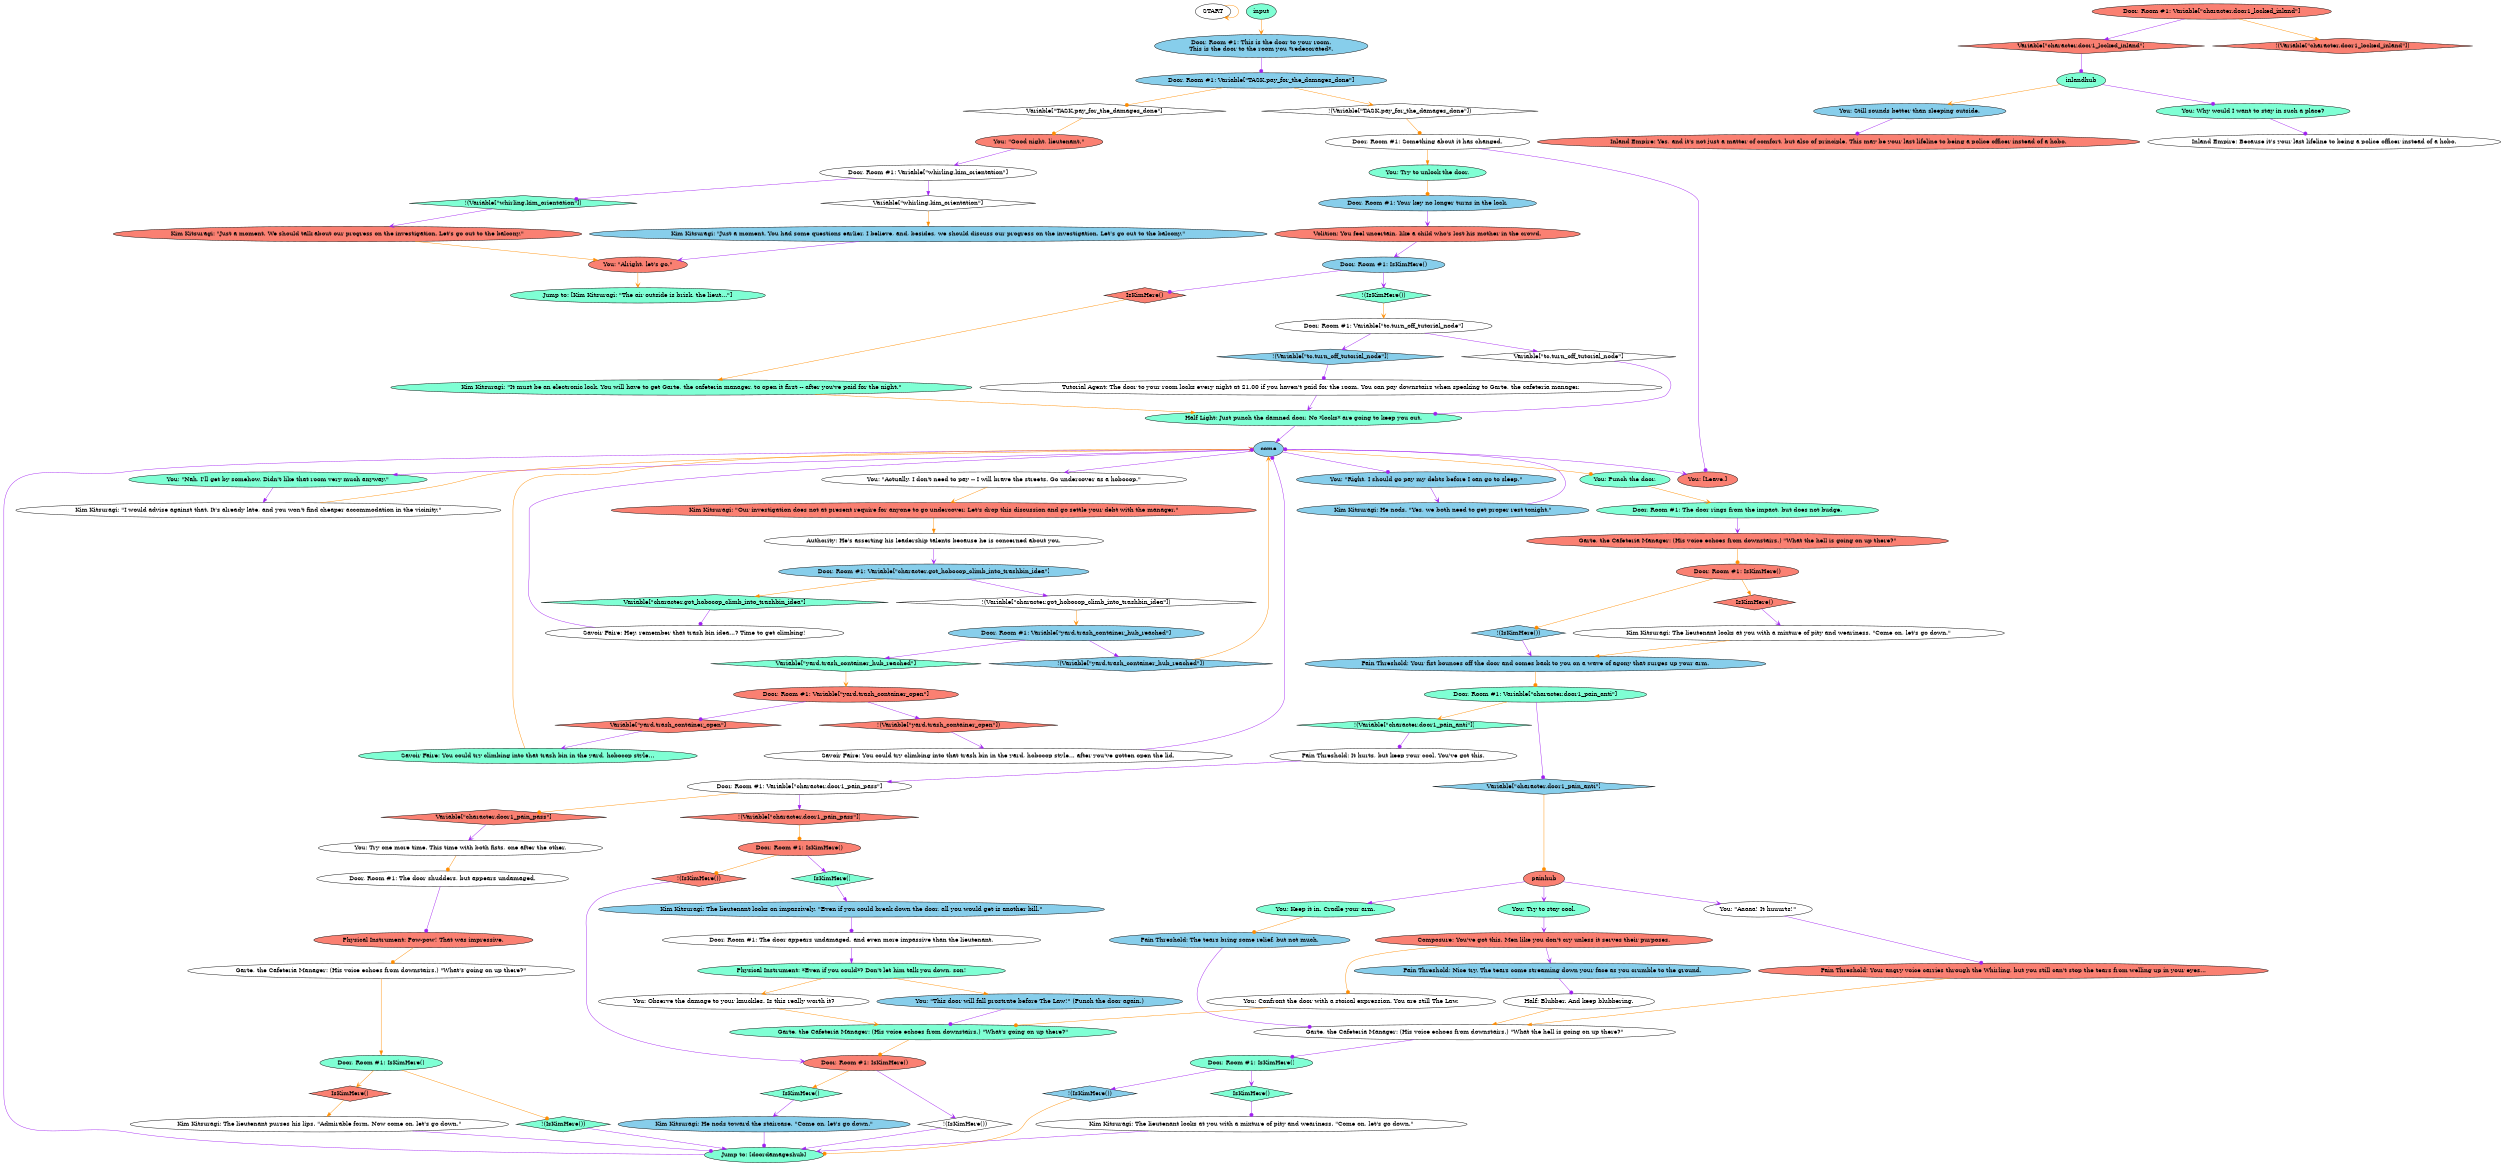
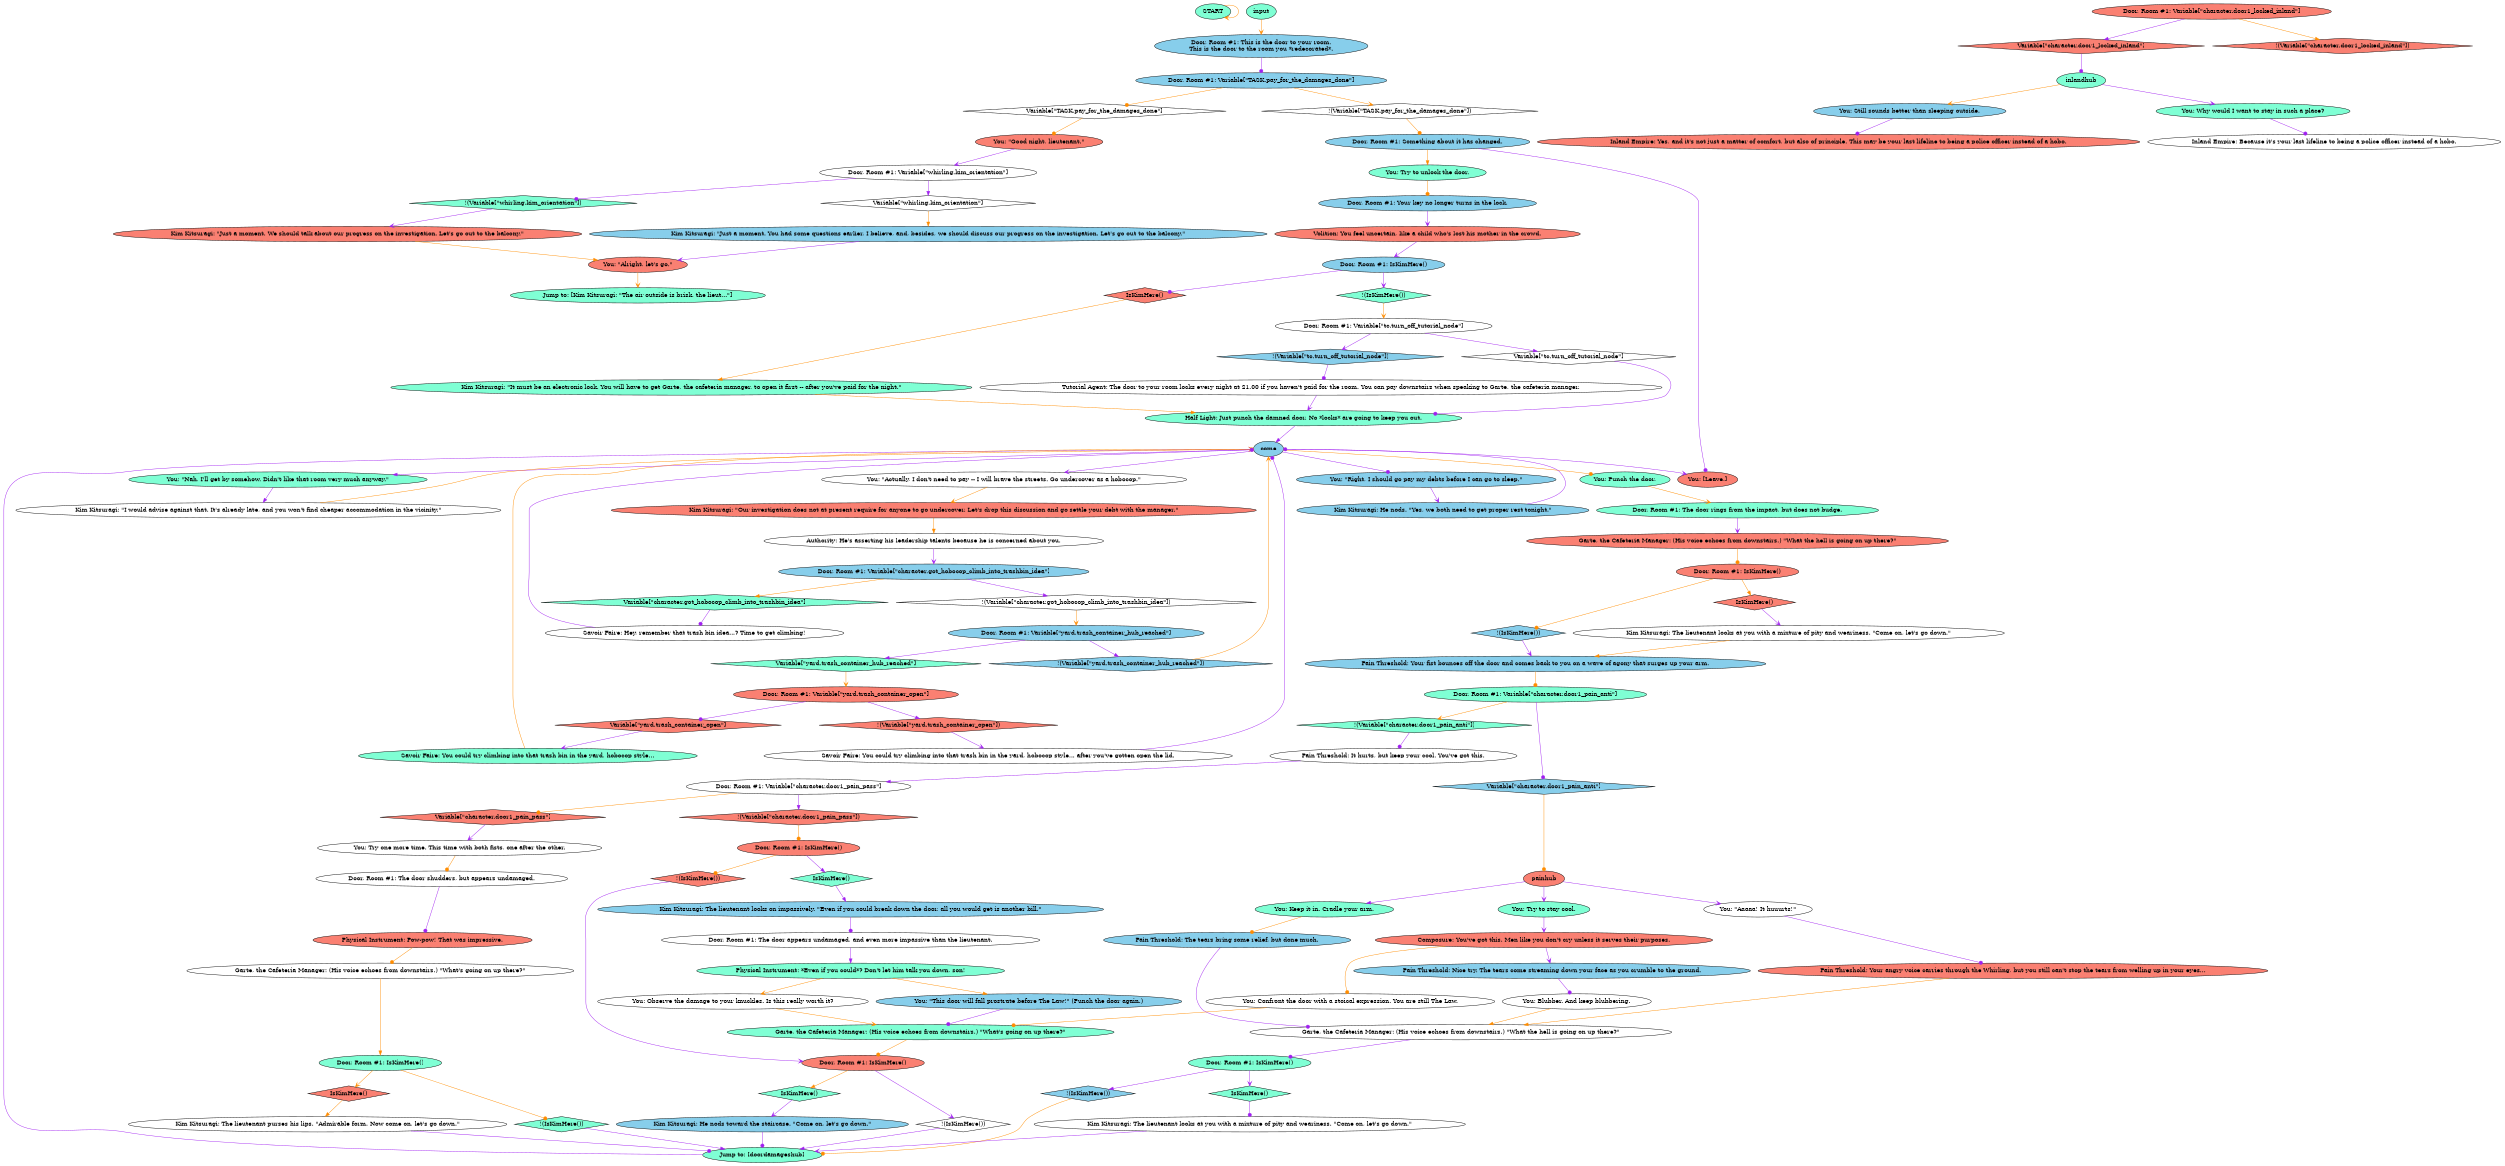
node "START": fillcolor white -> aquamarine
edge "inlandhub" -> "You: Why would I want to stay in such a place?": arrowhead dot -> vee
node "Door, Room #1: Something about it has changed.": fillcolor white -> skyblue
node "Pain Threshold: The tears bring some relief, but not much.": label "Pain Threshold: The tears bring some relief, but not much." -> "Pain Threshold: The tears bring some relief, but done much."
node "Half: Blubber. And keep blubbering.": label "Half: Blubber. And keep blubbering." -> "You: Blubber. And keep blubbering."
